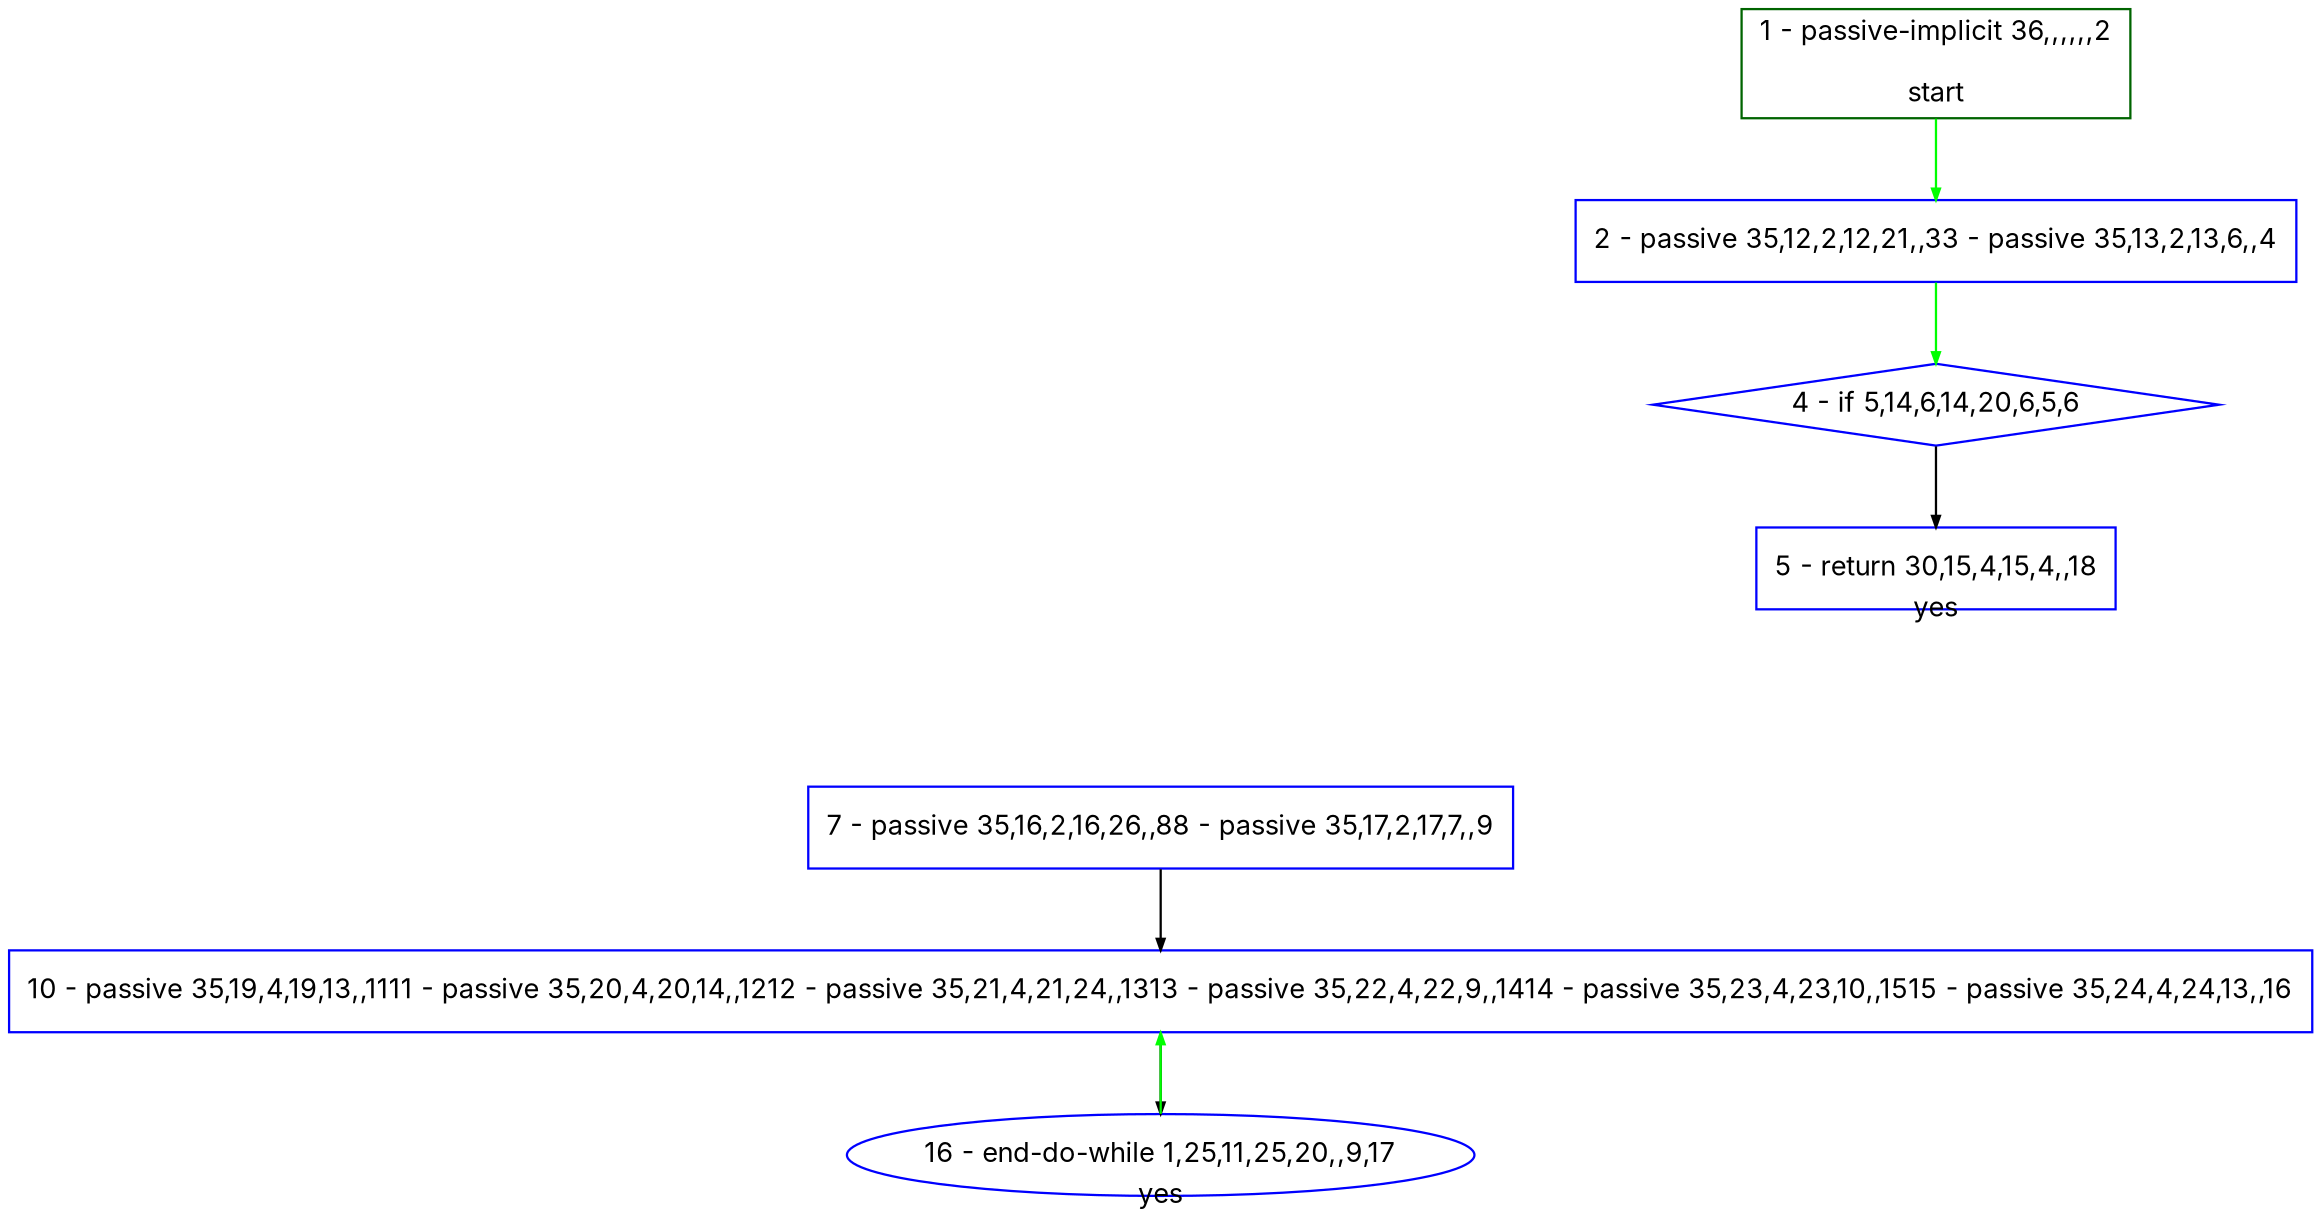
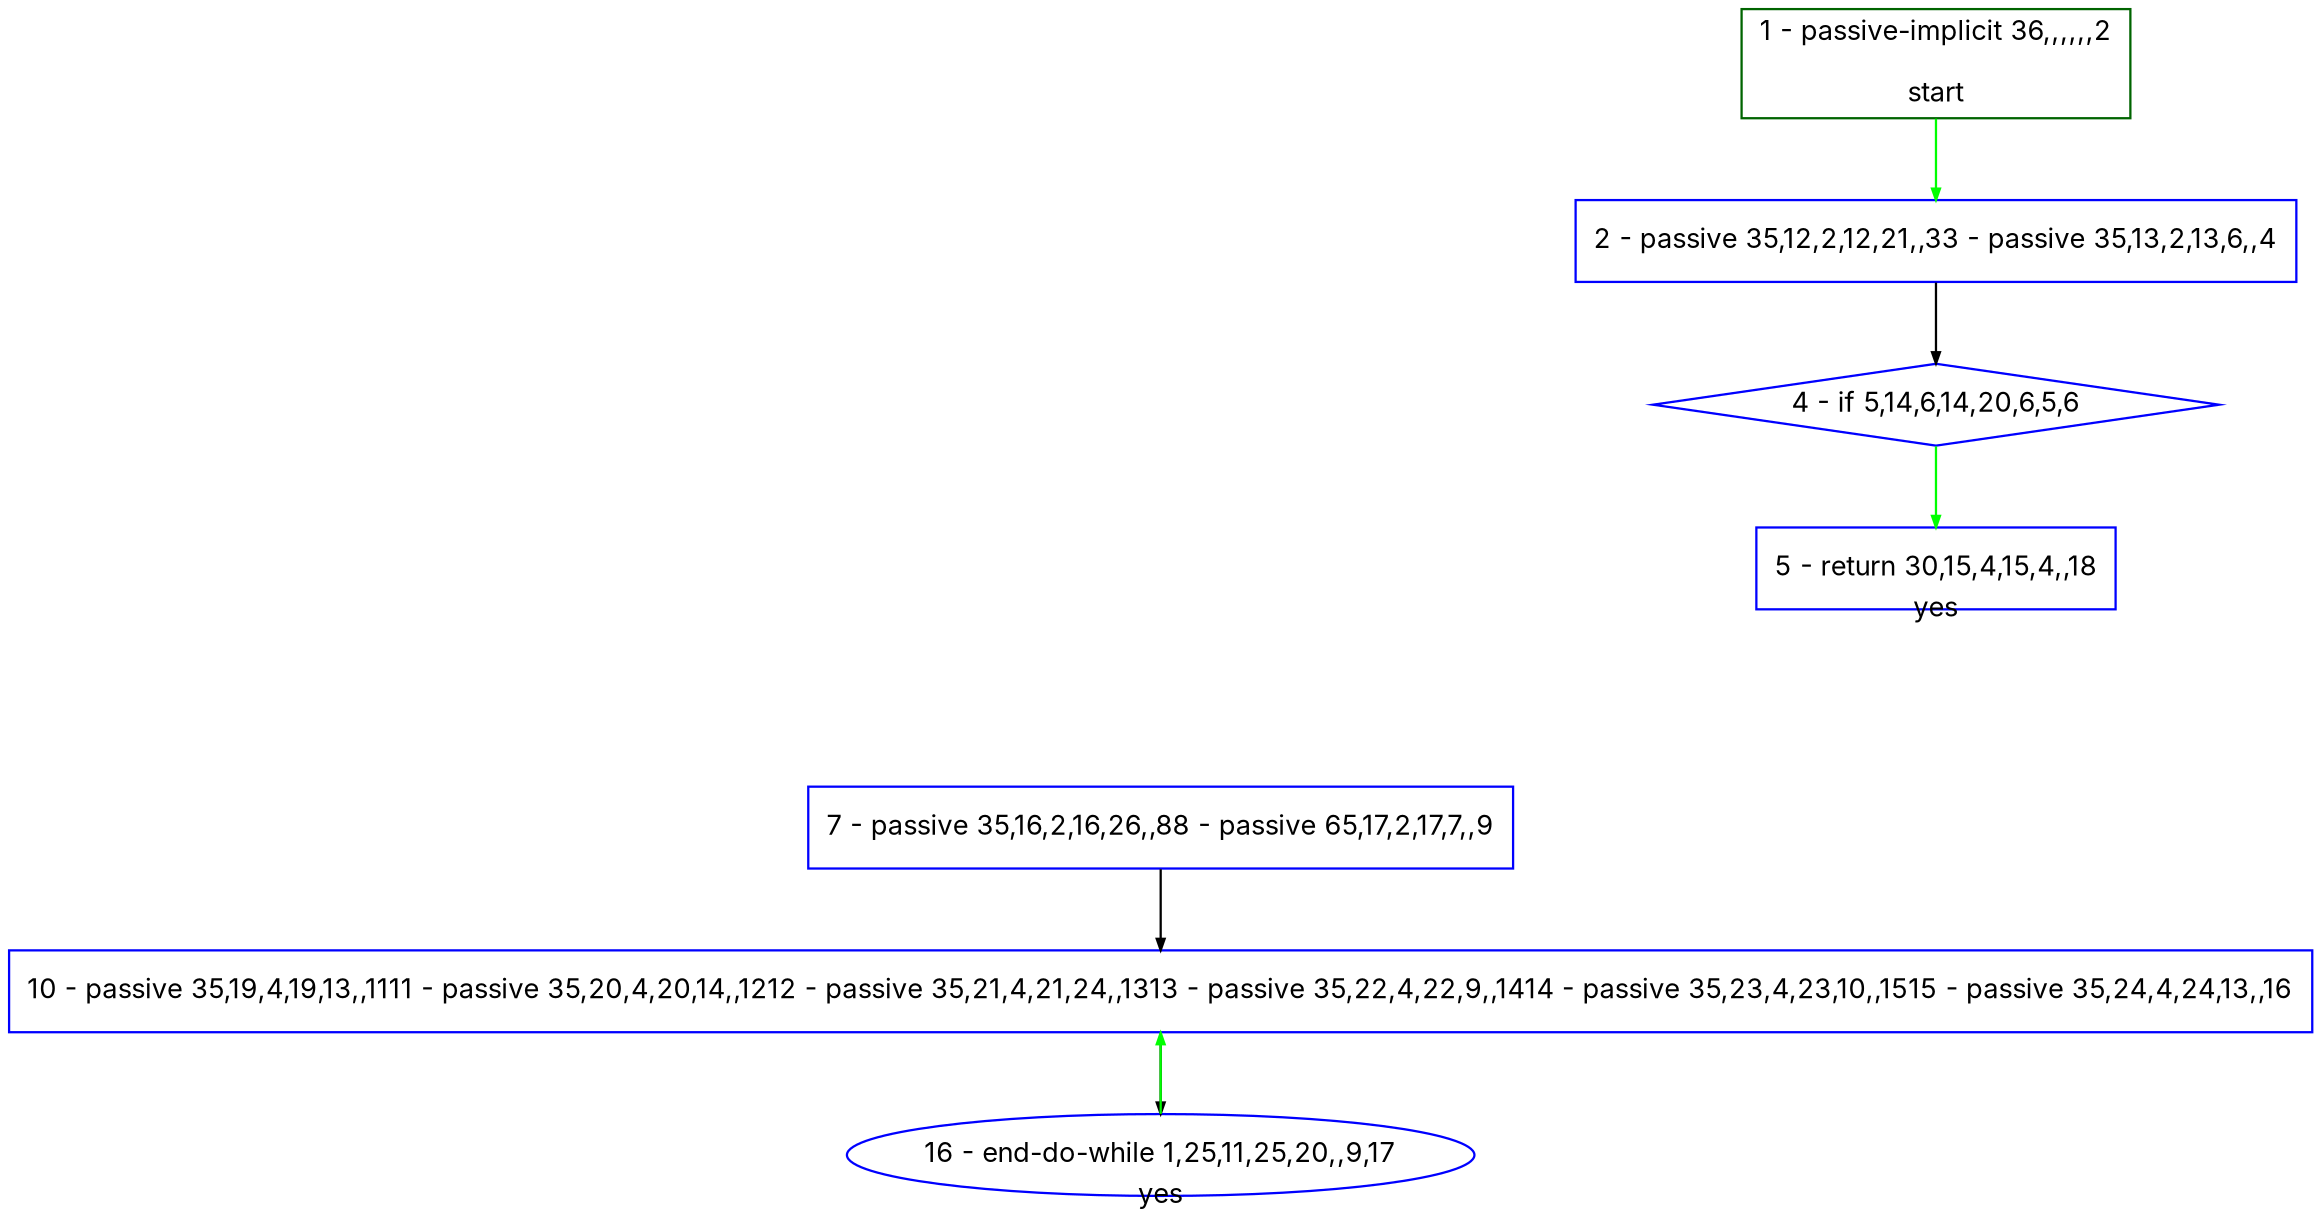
edge "2 - passive 35,12,2,12,21,,33 - passive 35,13,2,13,6,,4" -> "4 - if 5,14,6,14,20,6,5,6": color #00ff00 -> #000000
edge "4 - if 5,14,6,14,20,6,5,6" -> "5 - return 30,15,4,15,4,,18": color #000000 -> #00ff00
node "7 - passive 35,16,2,16,26,,88 - passive 35,17,2,17,7,,9": label "7 - passive 35,16,2,16,26,,88 - passive 35,17,2,17,7,,9" -> "7 - passive 35,16,2,16,26,,88 - passive 65,17,2,17,7,,9"
